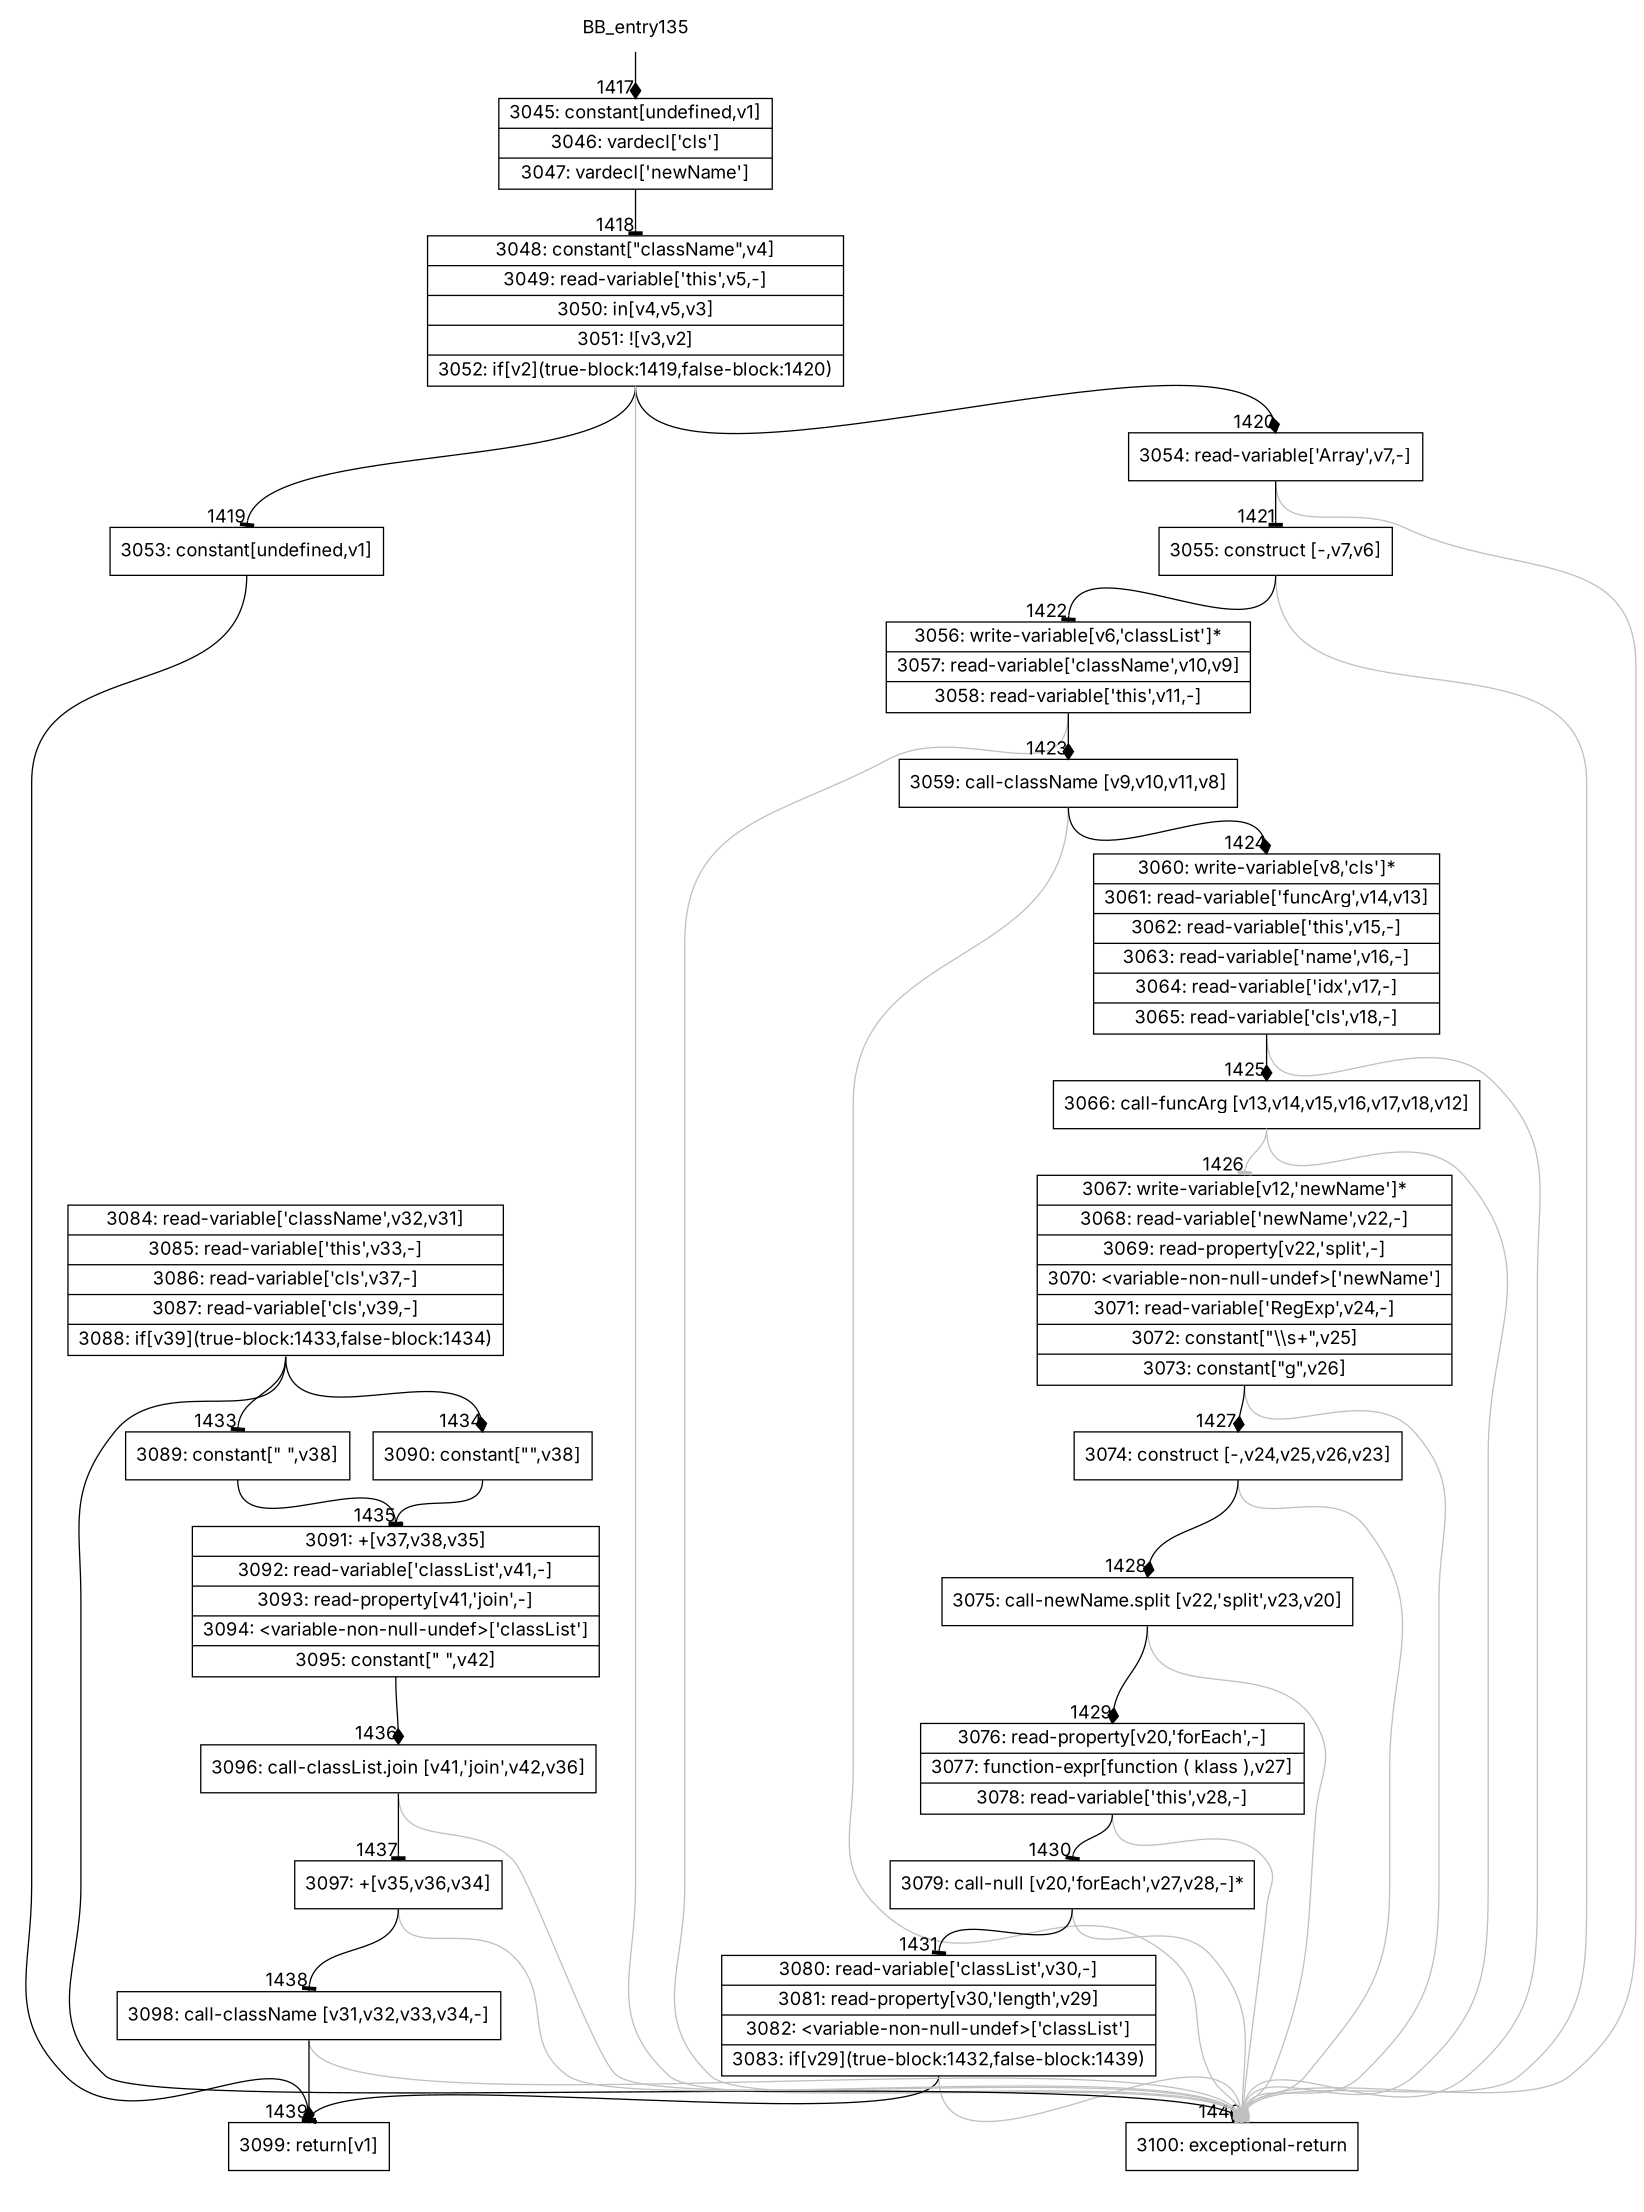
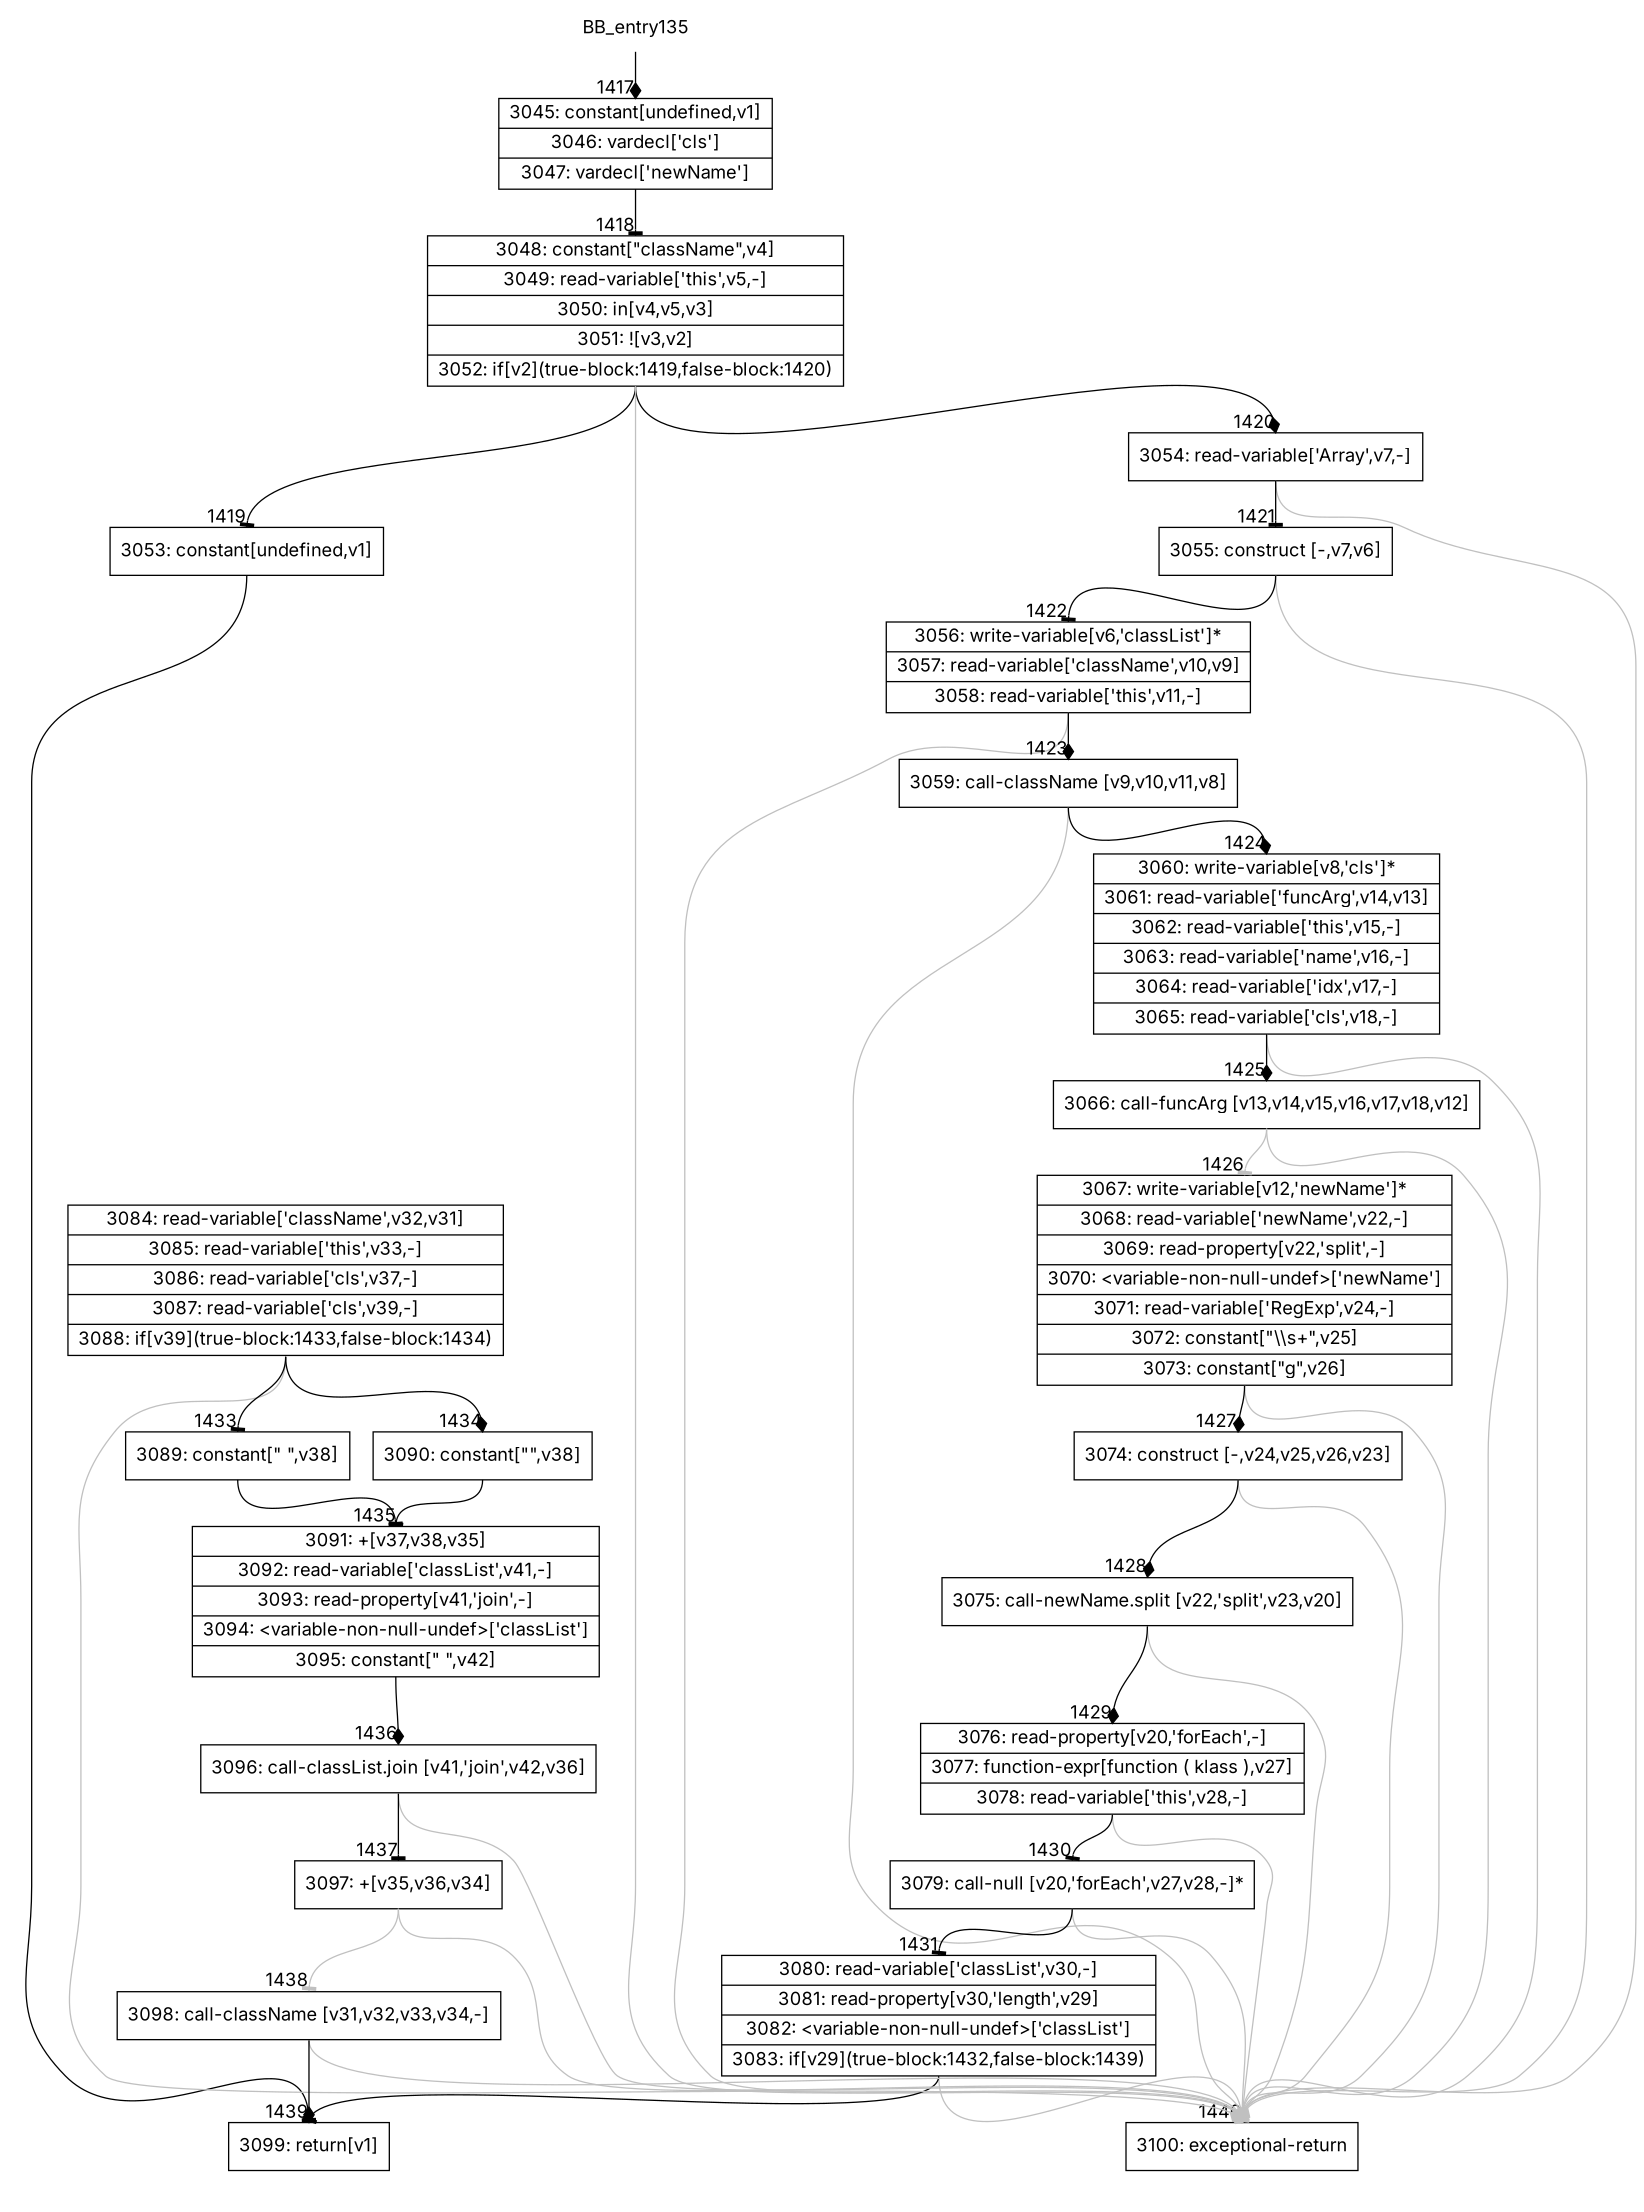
edge "3097: +[v35,v36,v34]" -> "3098: call-className [v31,v32,v33,v34,-]": color black -> gray
edge "3084: read-variable['className',v32,v31]" -> "3100: exceptional-return": color black -> gray
